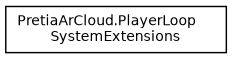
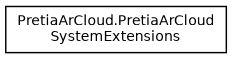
node "PretiaArCloud.PlayerLoop SystemExtensions": label "PretiaArCloud.PlayerLoop SystemExtensions" -> "PretiaArCloud.PretiaArCloud SystemExtensions"
